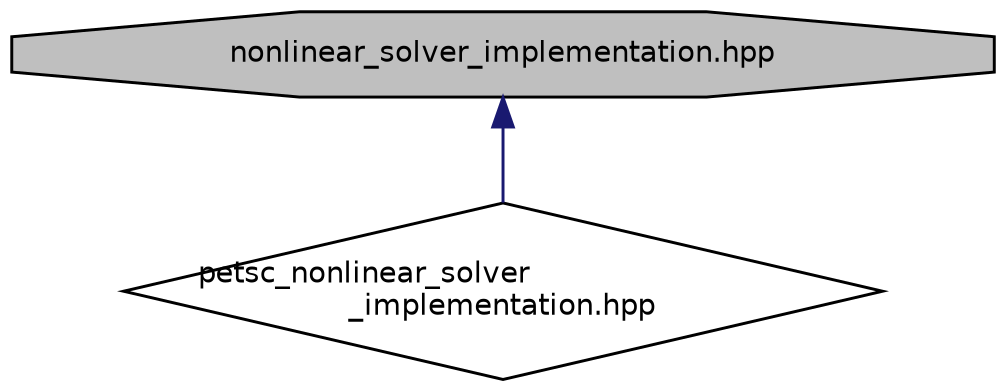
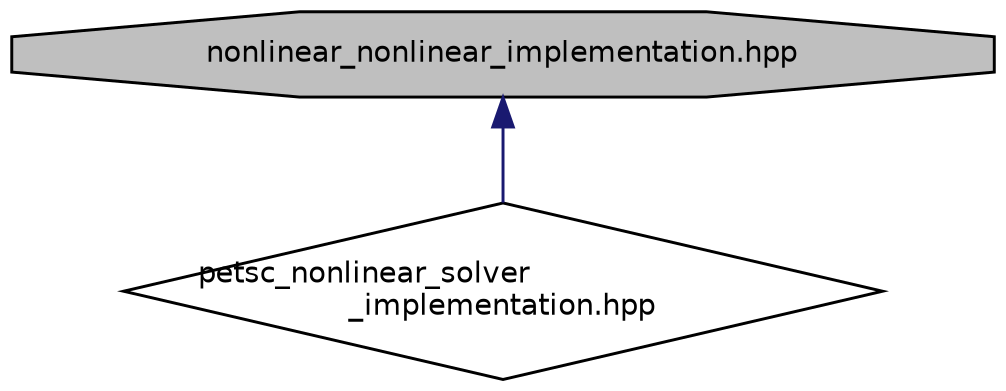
node "nonlinear_solver_implementation.hpp": label "nonlinear_solver_implementation.hpp" -> "nonlinear_nonlinear_implementation.hpp"
